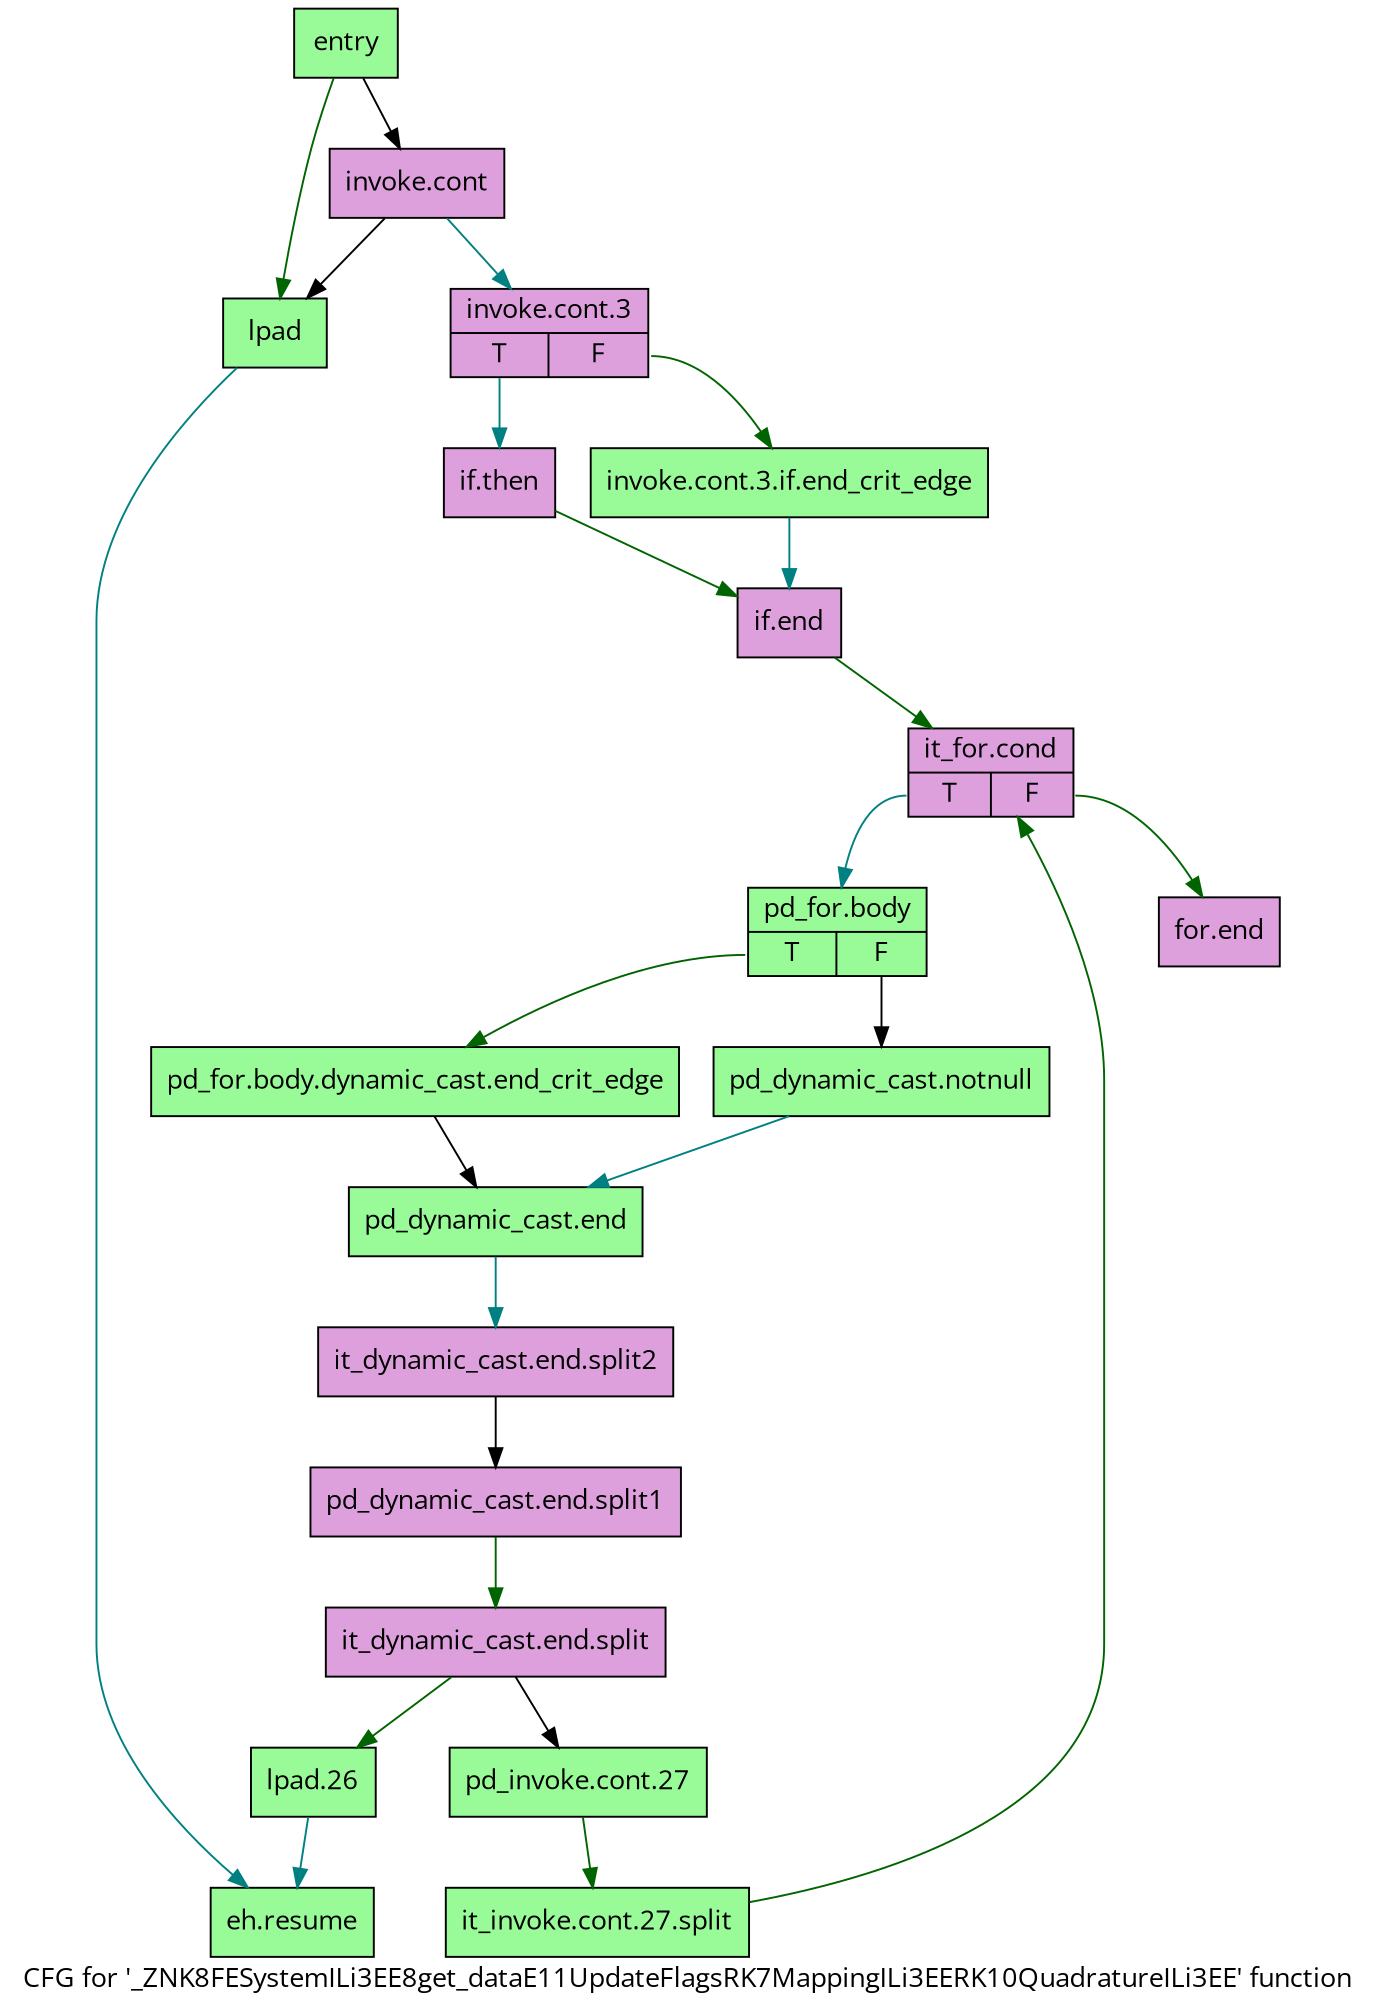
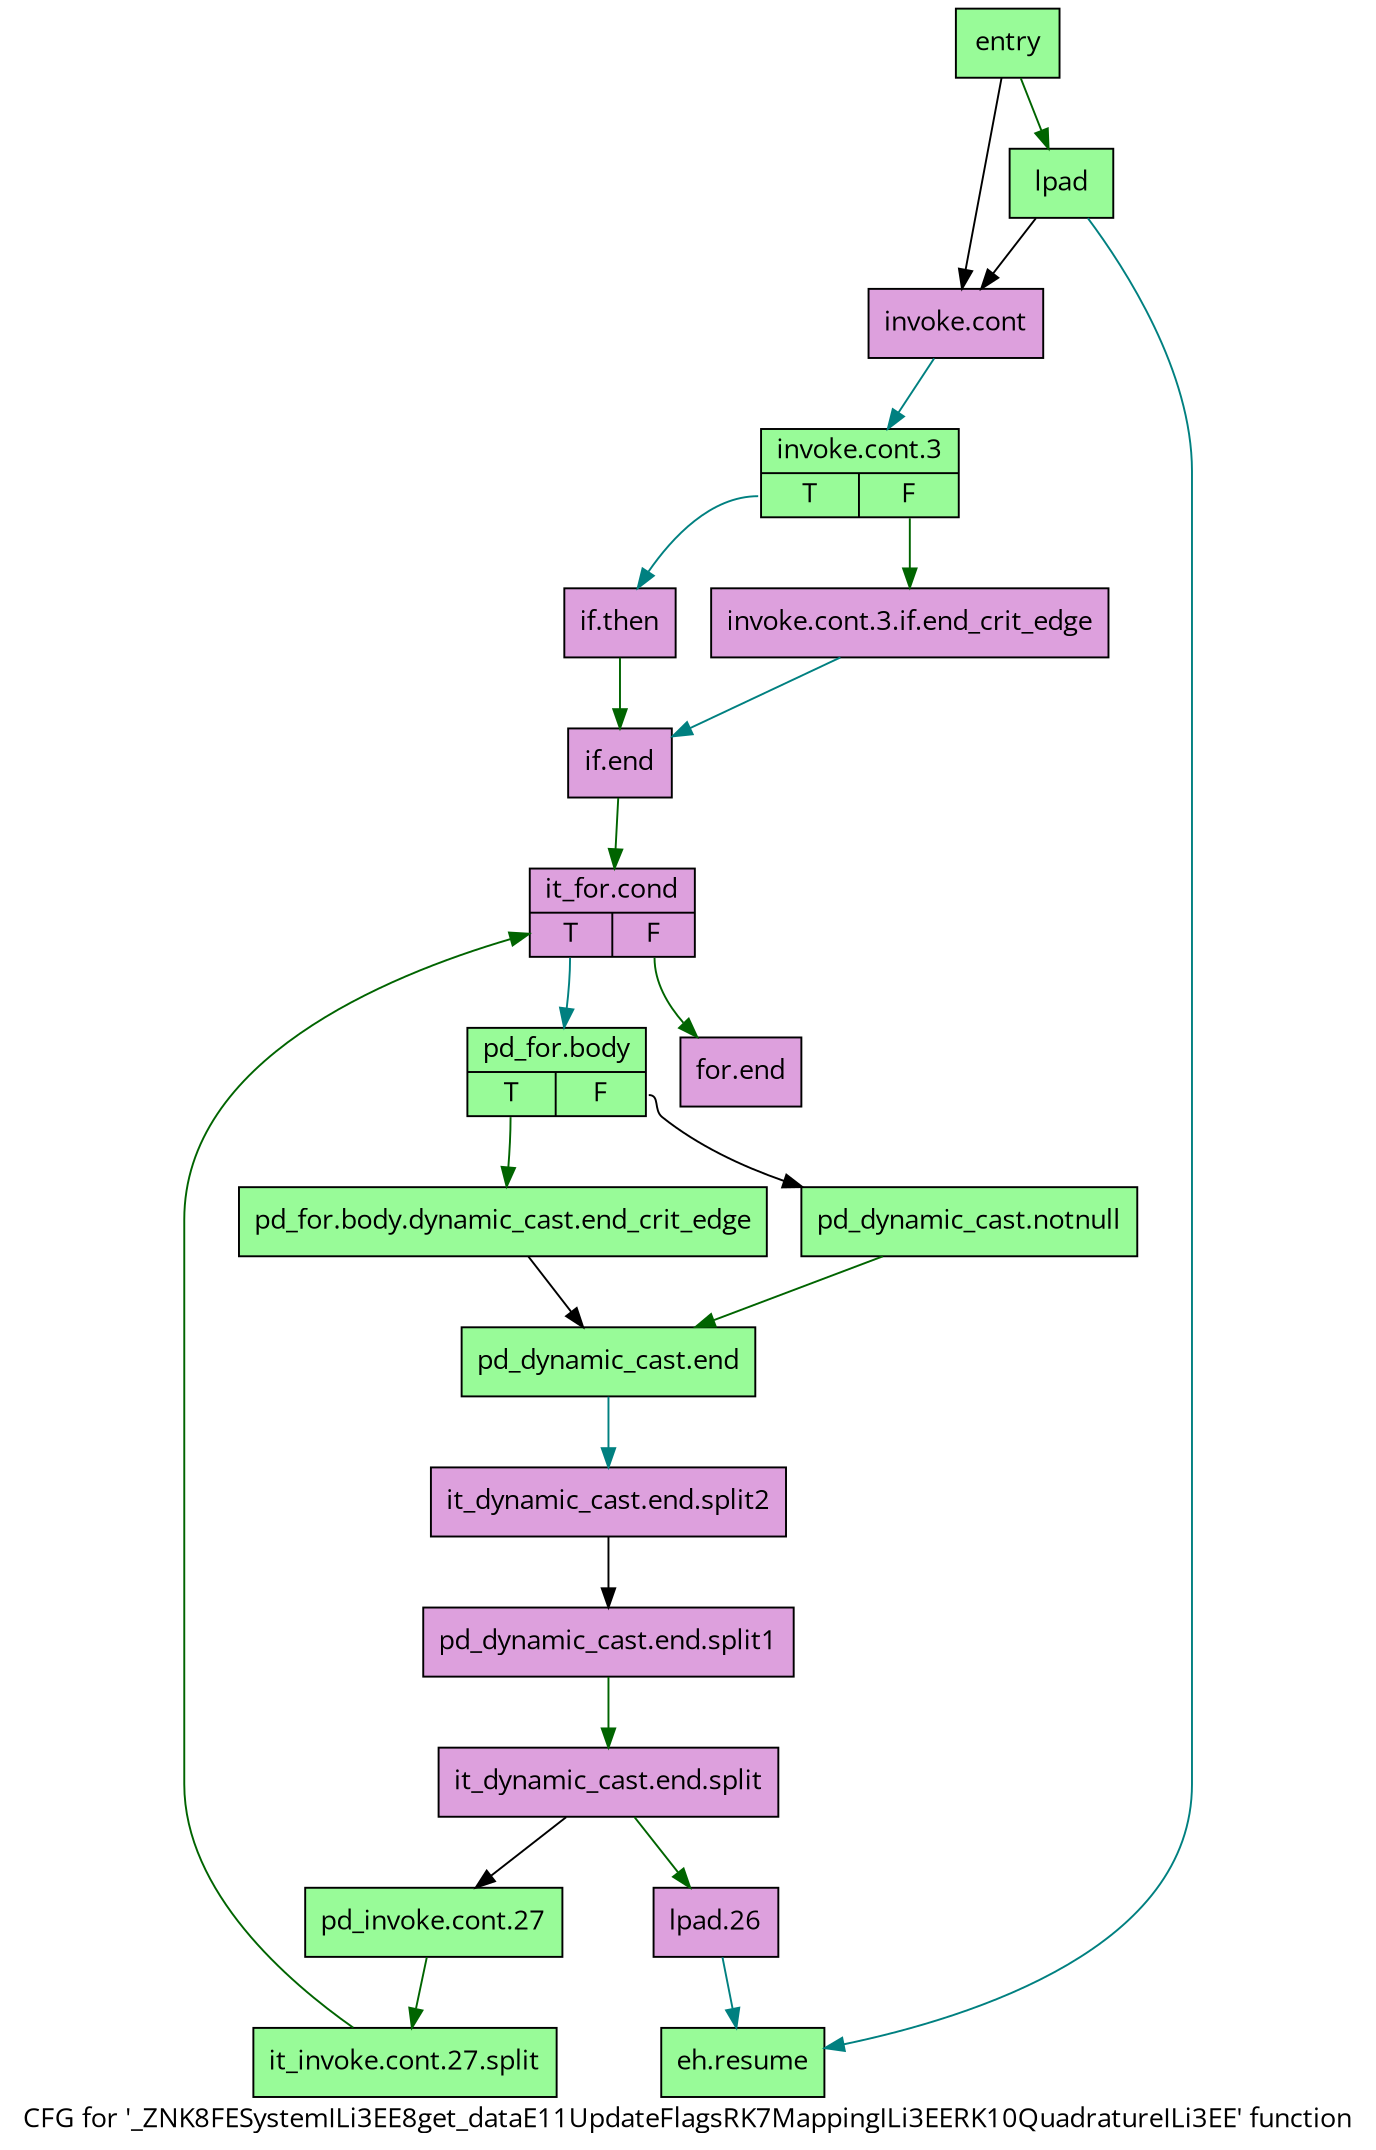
edge "invoke.cont" -> "lpad": reversed
node "invoke.cont.3": fillcolor plum -> palegreen
node "invoke.cont.3.if.end_crit_edge": fillcolor palegreen -> plum
edge "pd_dynamic_cast.notnull" -> "pd_dynamic_cast.end": color teal -> darkgreen
node "lpad.26": fillcolor palegreen -> plum
